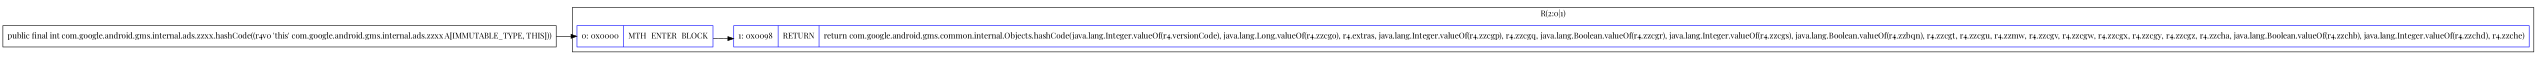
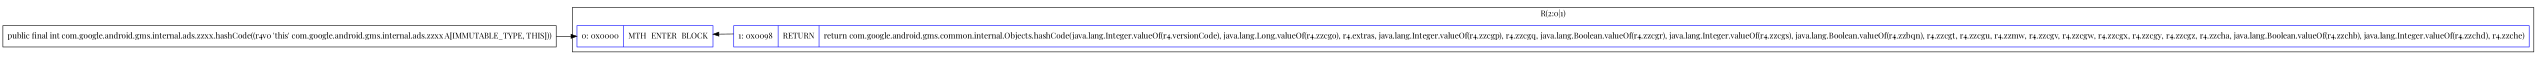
edge "0: 0x0000" -> "1: 0x0098": reversed
